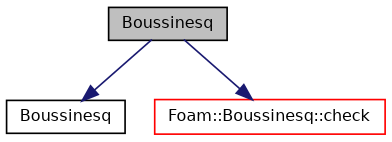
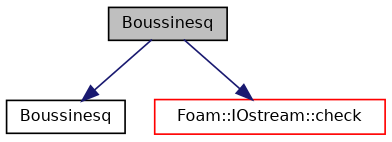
node "Foam::Boussinesq::check": label "Foam::Boussinesq::check" -> "Foam::IOstream::check"
